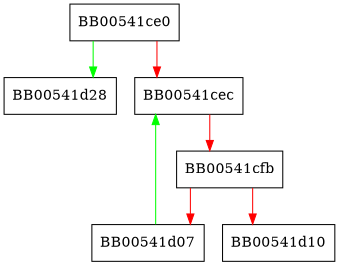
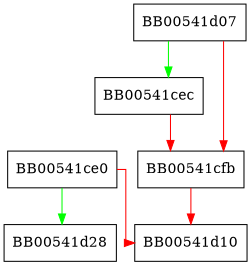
edge "BB00541ce0" -> "BB00541cec": now "BB00541ce0" -> "BB00541d10"
edge "BB00541cfb" -> "BB00541d07": reversed
